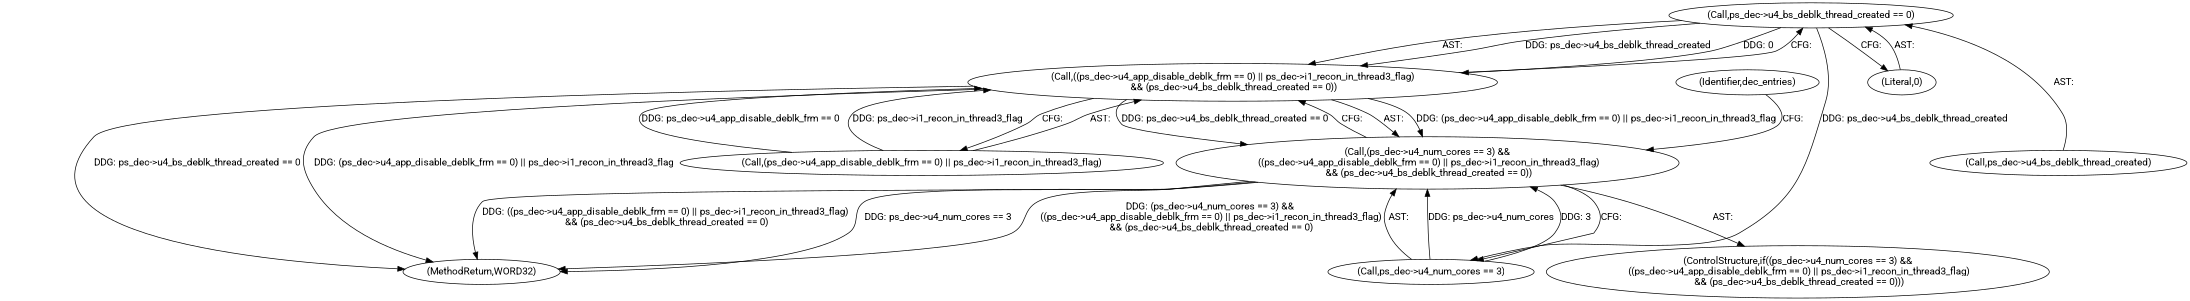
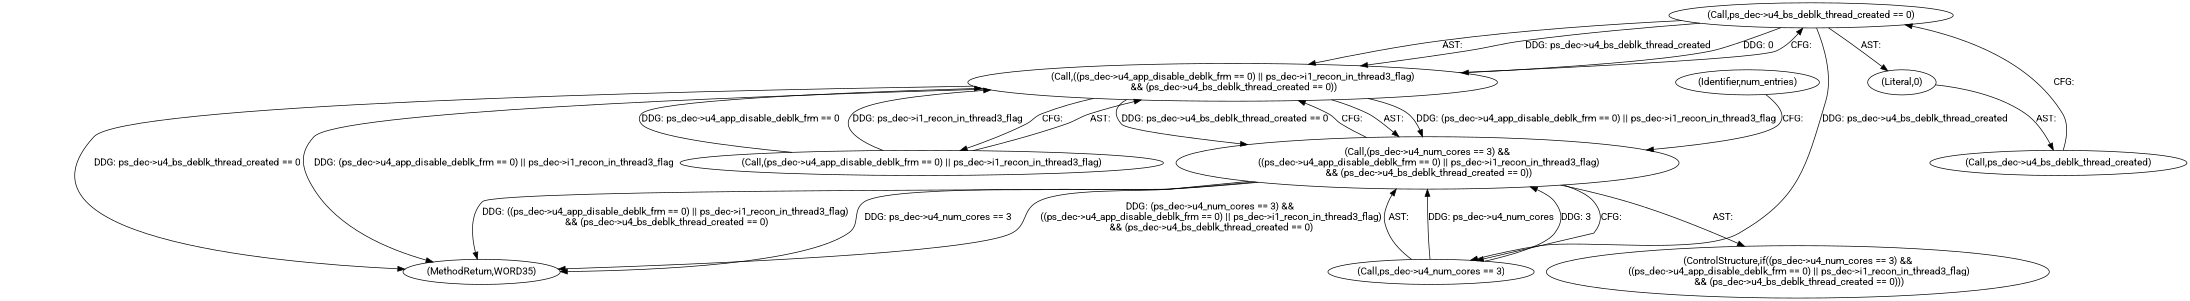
edge "(Call,ps_dec->u4_bs_deblk_thread_created == 0)" -> "(Literal,0)": label "CFG: " -> "AST: "
edge "(Literal,0)" -> "(Call,ps_dec->u4_bs_deblk_thread_created == 0)": now "(Literal,0)" -> "(Call,ps_dec->u4_bs_deblk_thread_created)"
node "(Identifier,dec_entries)": label "(Identifier,dec_entries)" -> "(Identifier,num_entries)"
edge "(Call,ps_dec->u4_bs_deblk_thread_created)" -> "(Call,ps_dec->u4_bs_deblk_thread_created == 0)": label "AST: " -> "CFG: "
node "(MethodReturn,WORD32)": label "(MethodReturn,WORD32)" -> "(MethodReturn,WORD35)"
